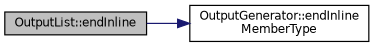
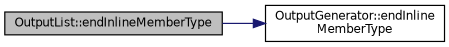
node "OutputList::endInline": label "OutputList::endInline" -> "OutputList::endInlineMemberType"
